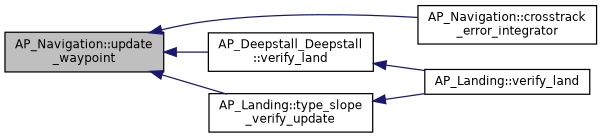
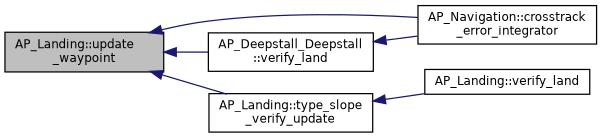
node "AP_Navigation::update _waypoint": label "AP_Navigation::update _waypoint" -> "AP_Landing::update _waypoint"
edge "AP_Landing::verify_land" -> "AP_Deepstall_Deepstall ::verify_land": now "AP_Navigation::crosstrack _error_integrator" -> "AP_Deepstall_Deepstall ::verify_land"
